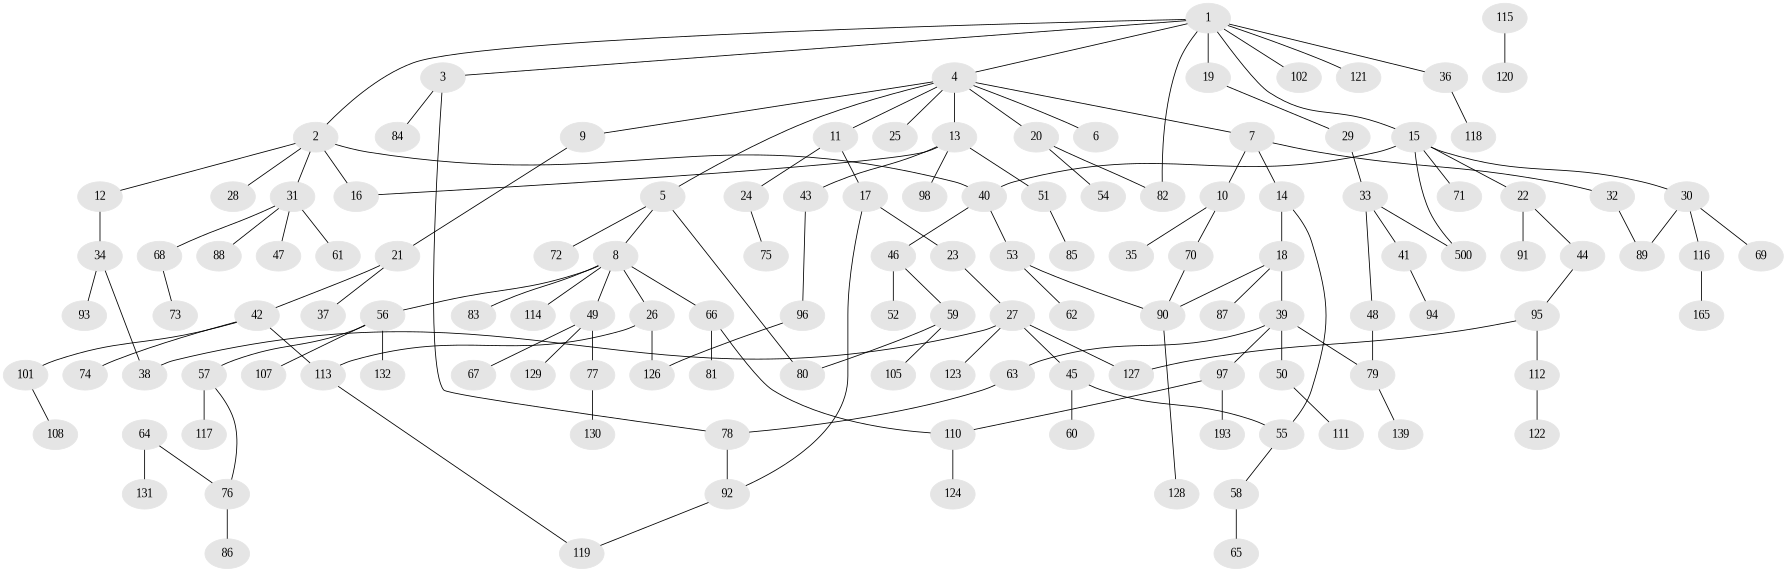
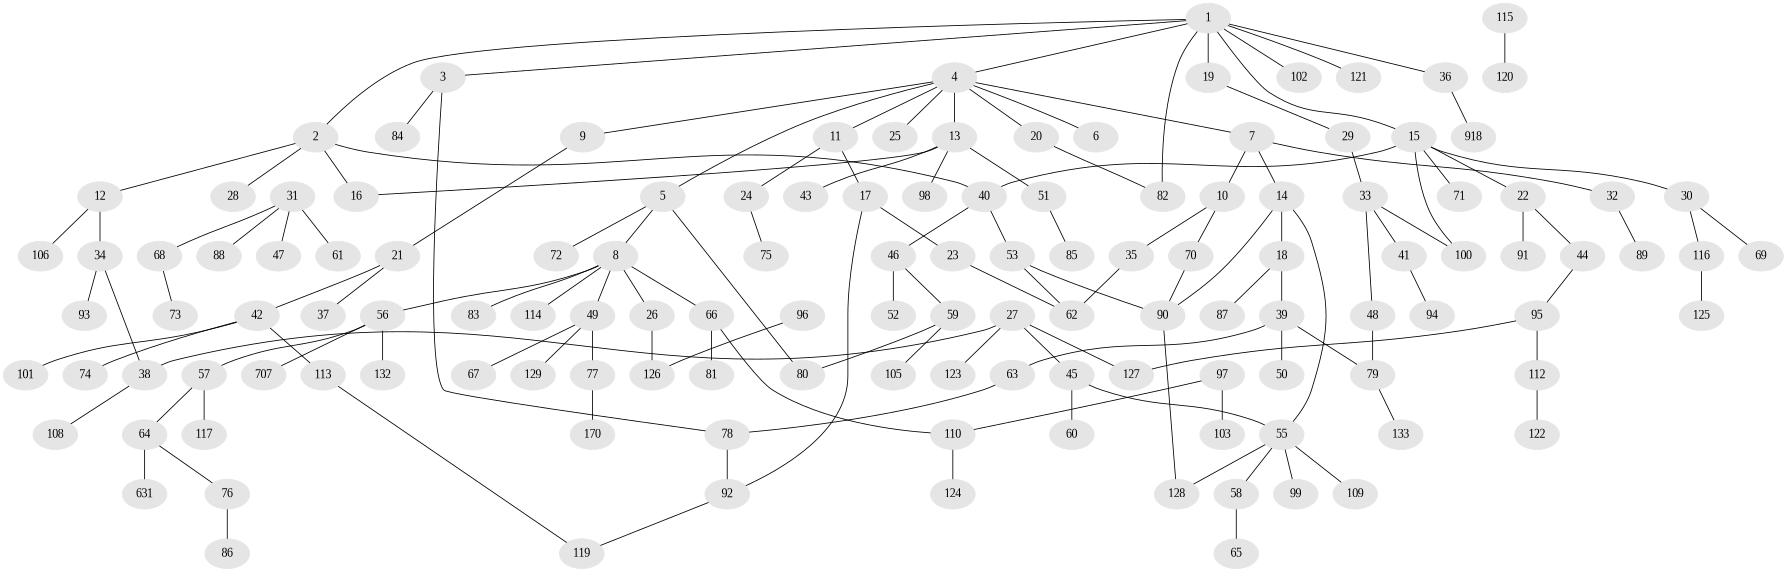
node "118": label "118" -> "918"
edge "2" -- "31": removed
node "54": removed
edge "30" -- "89": removed
node "106": added
edge "43" -- "96": removed
node "500": label "500" -> "100"
edge "23" -- "27": now "23" -- "62"
edge "35" -- "62": added
edge "18" -- "90": now "14" -- "90"
node "165": label "165" -> "125"
edge "26" -- "113": removed
edge "39" -- "97": removed
node "107": label "107" -> "707"
edge "101" -- "108": now "38" -- "108"
edge "57" -- "76": now "57" -- "64"
node "130": label "130" -> "170"
node "193": label "193" -> "103"
node "111": removed
node "139": label "139" -> "133"
edge "55" -- "128": added
node "131": label "131" -> "631"
node "99": added
node "109": added
